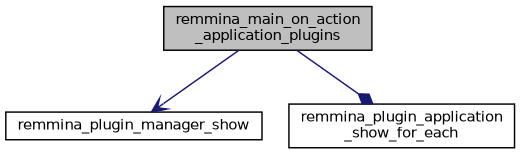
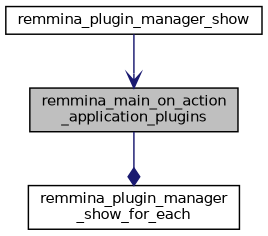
edge "remmina_main_on_action _application_plugins" -> "remmina_plugin_manager_show": reversed
node "remmina_plugin_application _show_for_each": label "remmina_plugin_application _show_for_each" -> "remmina_plugin_manager _show_for_each"
